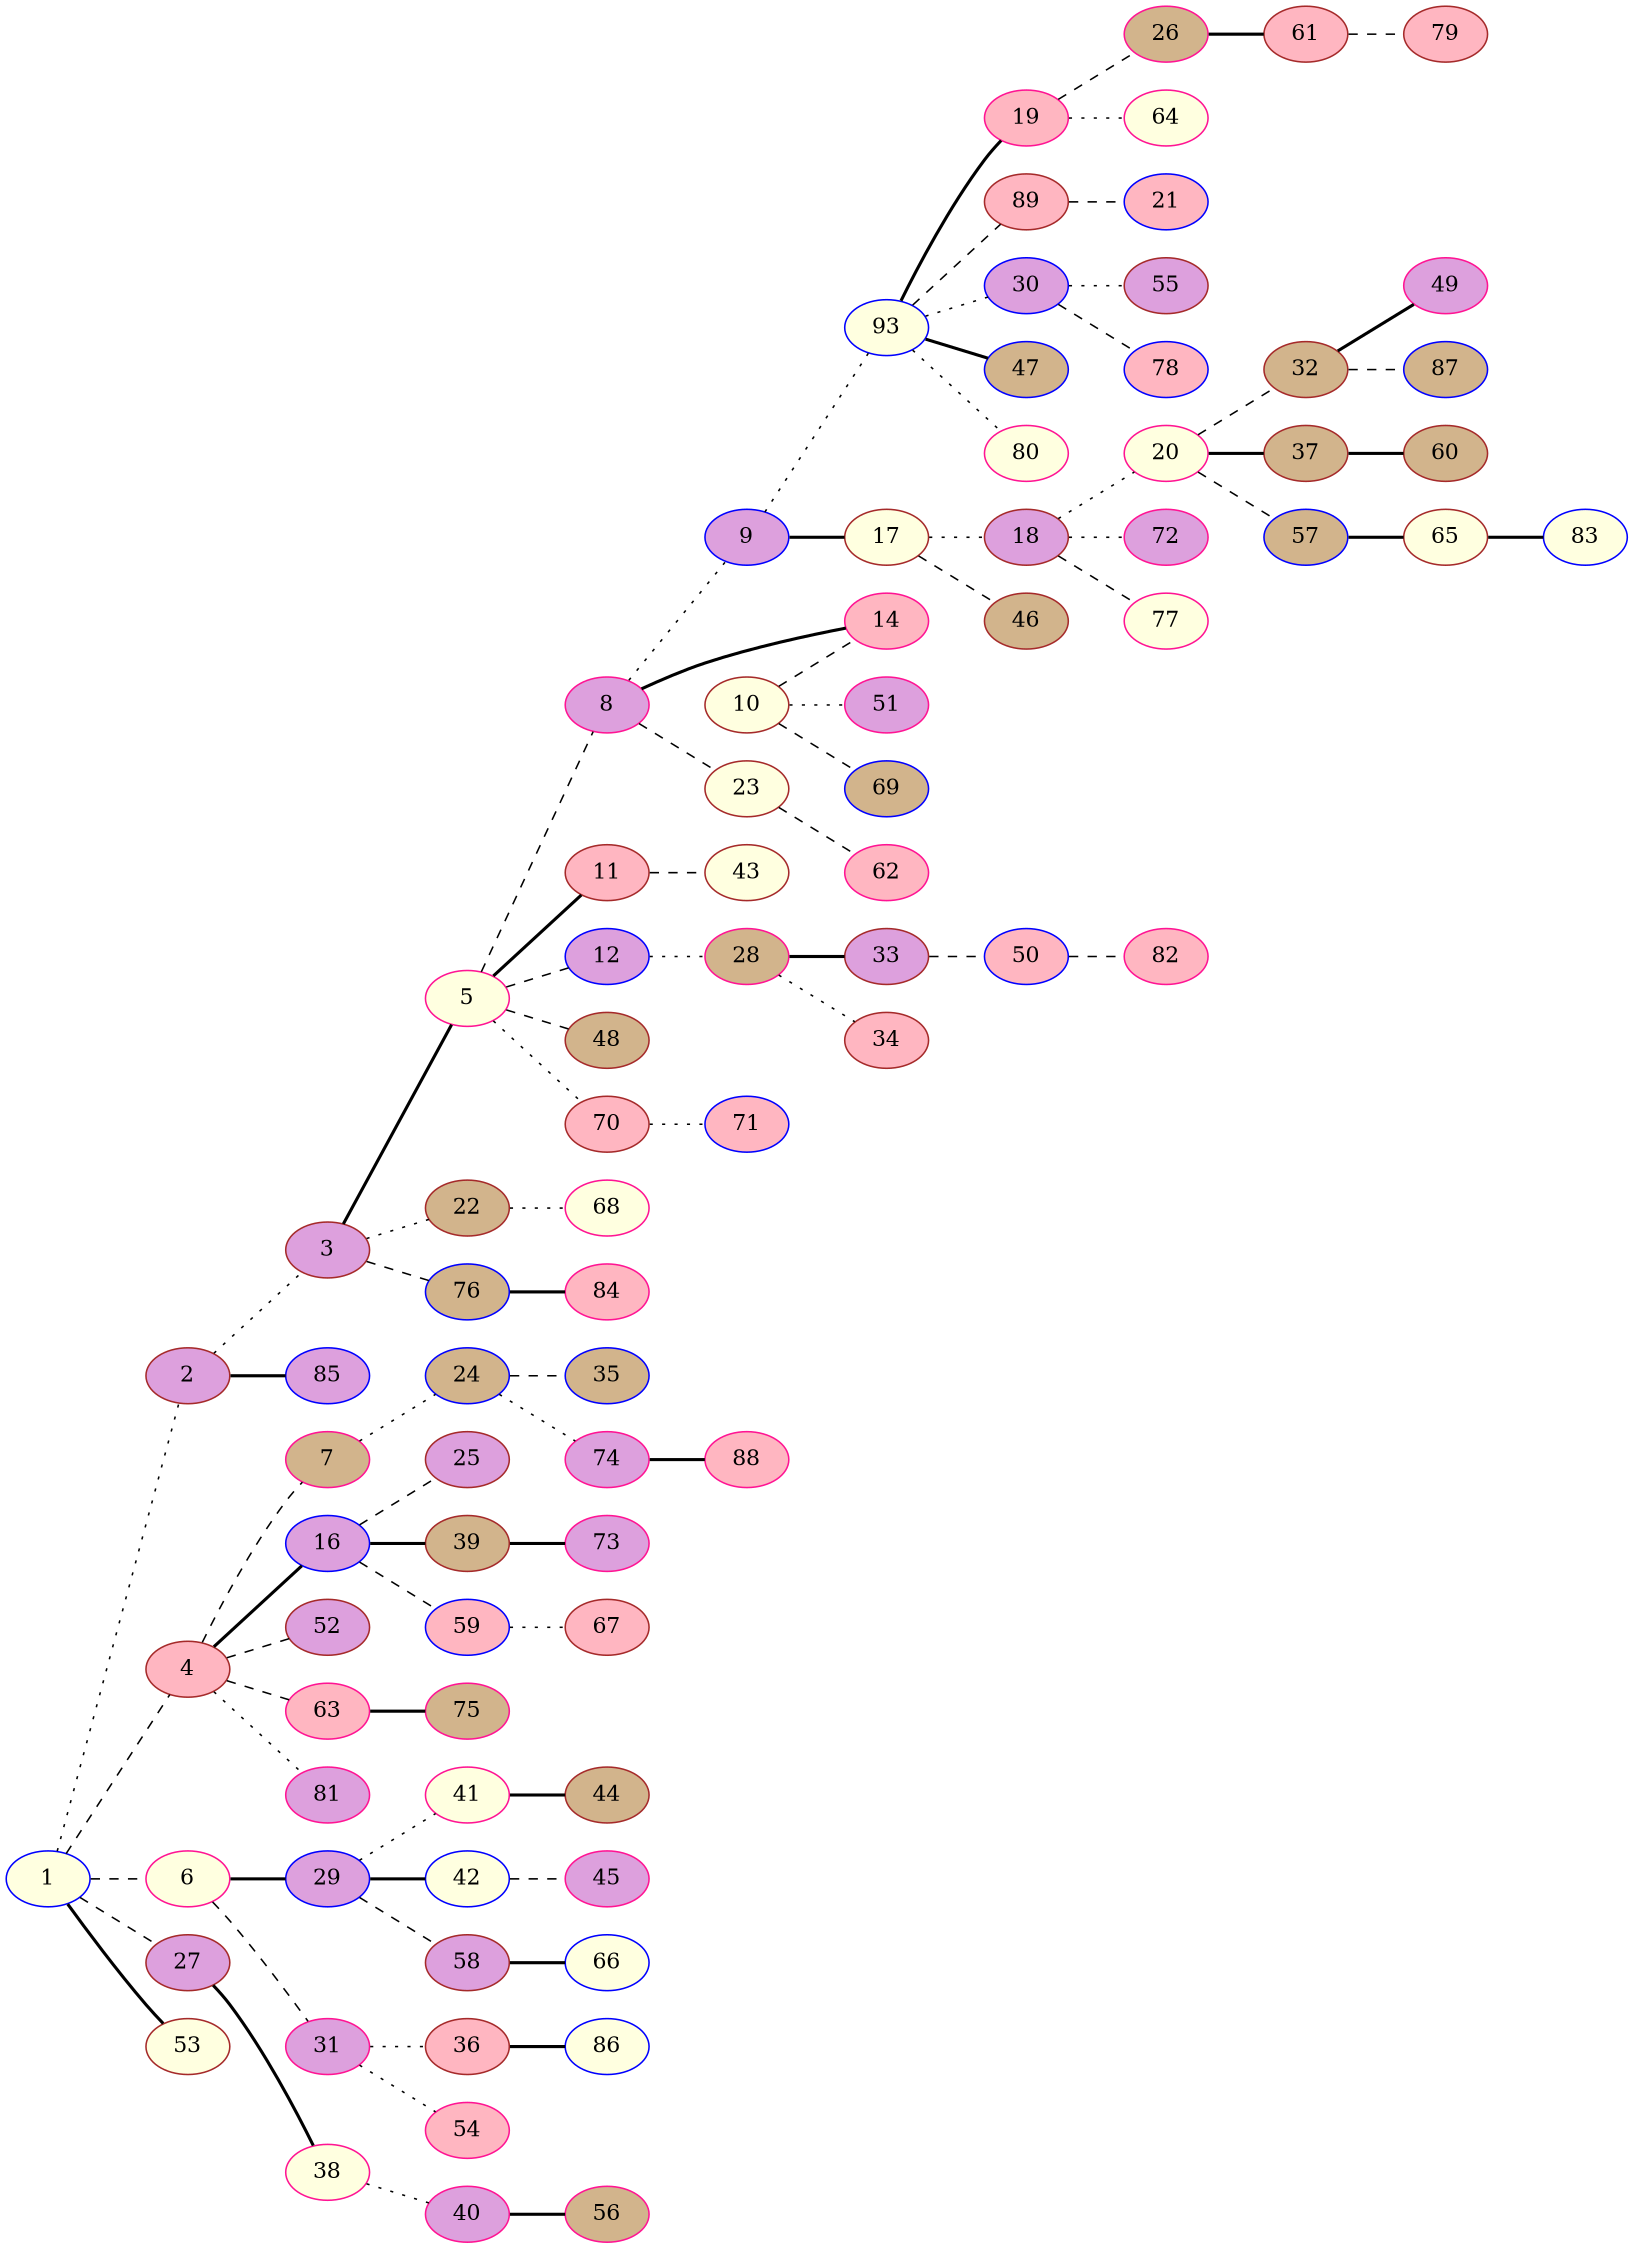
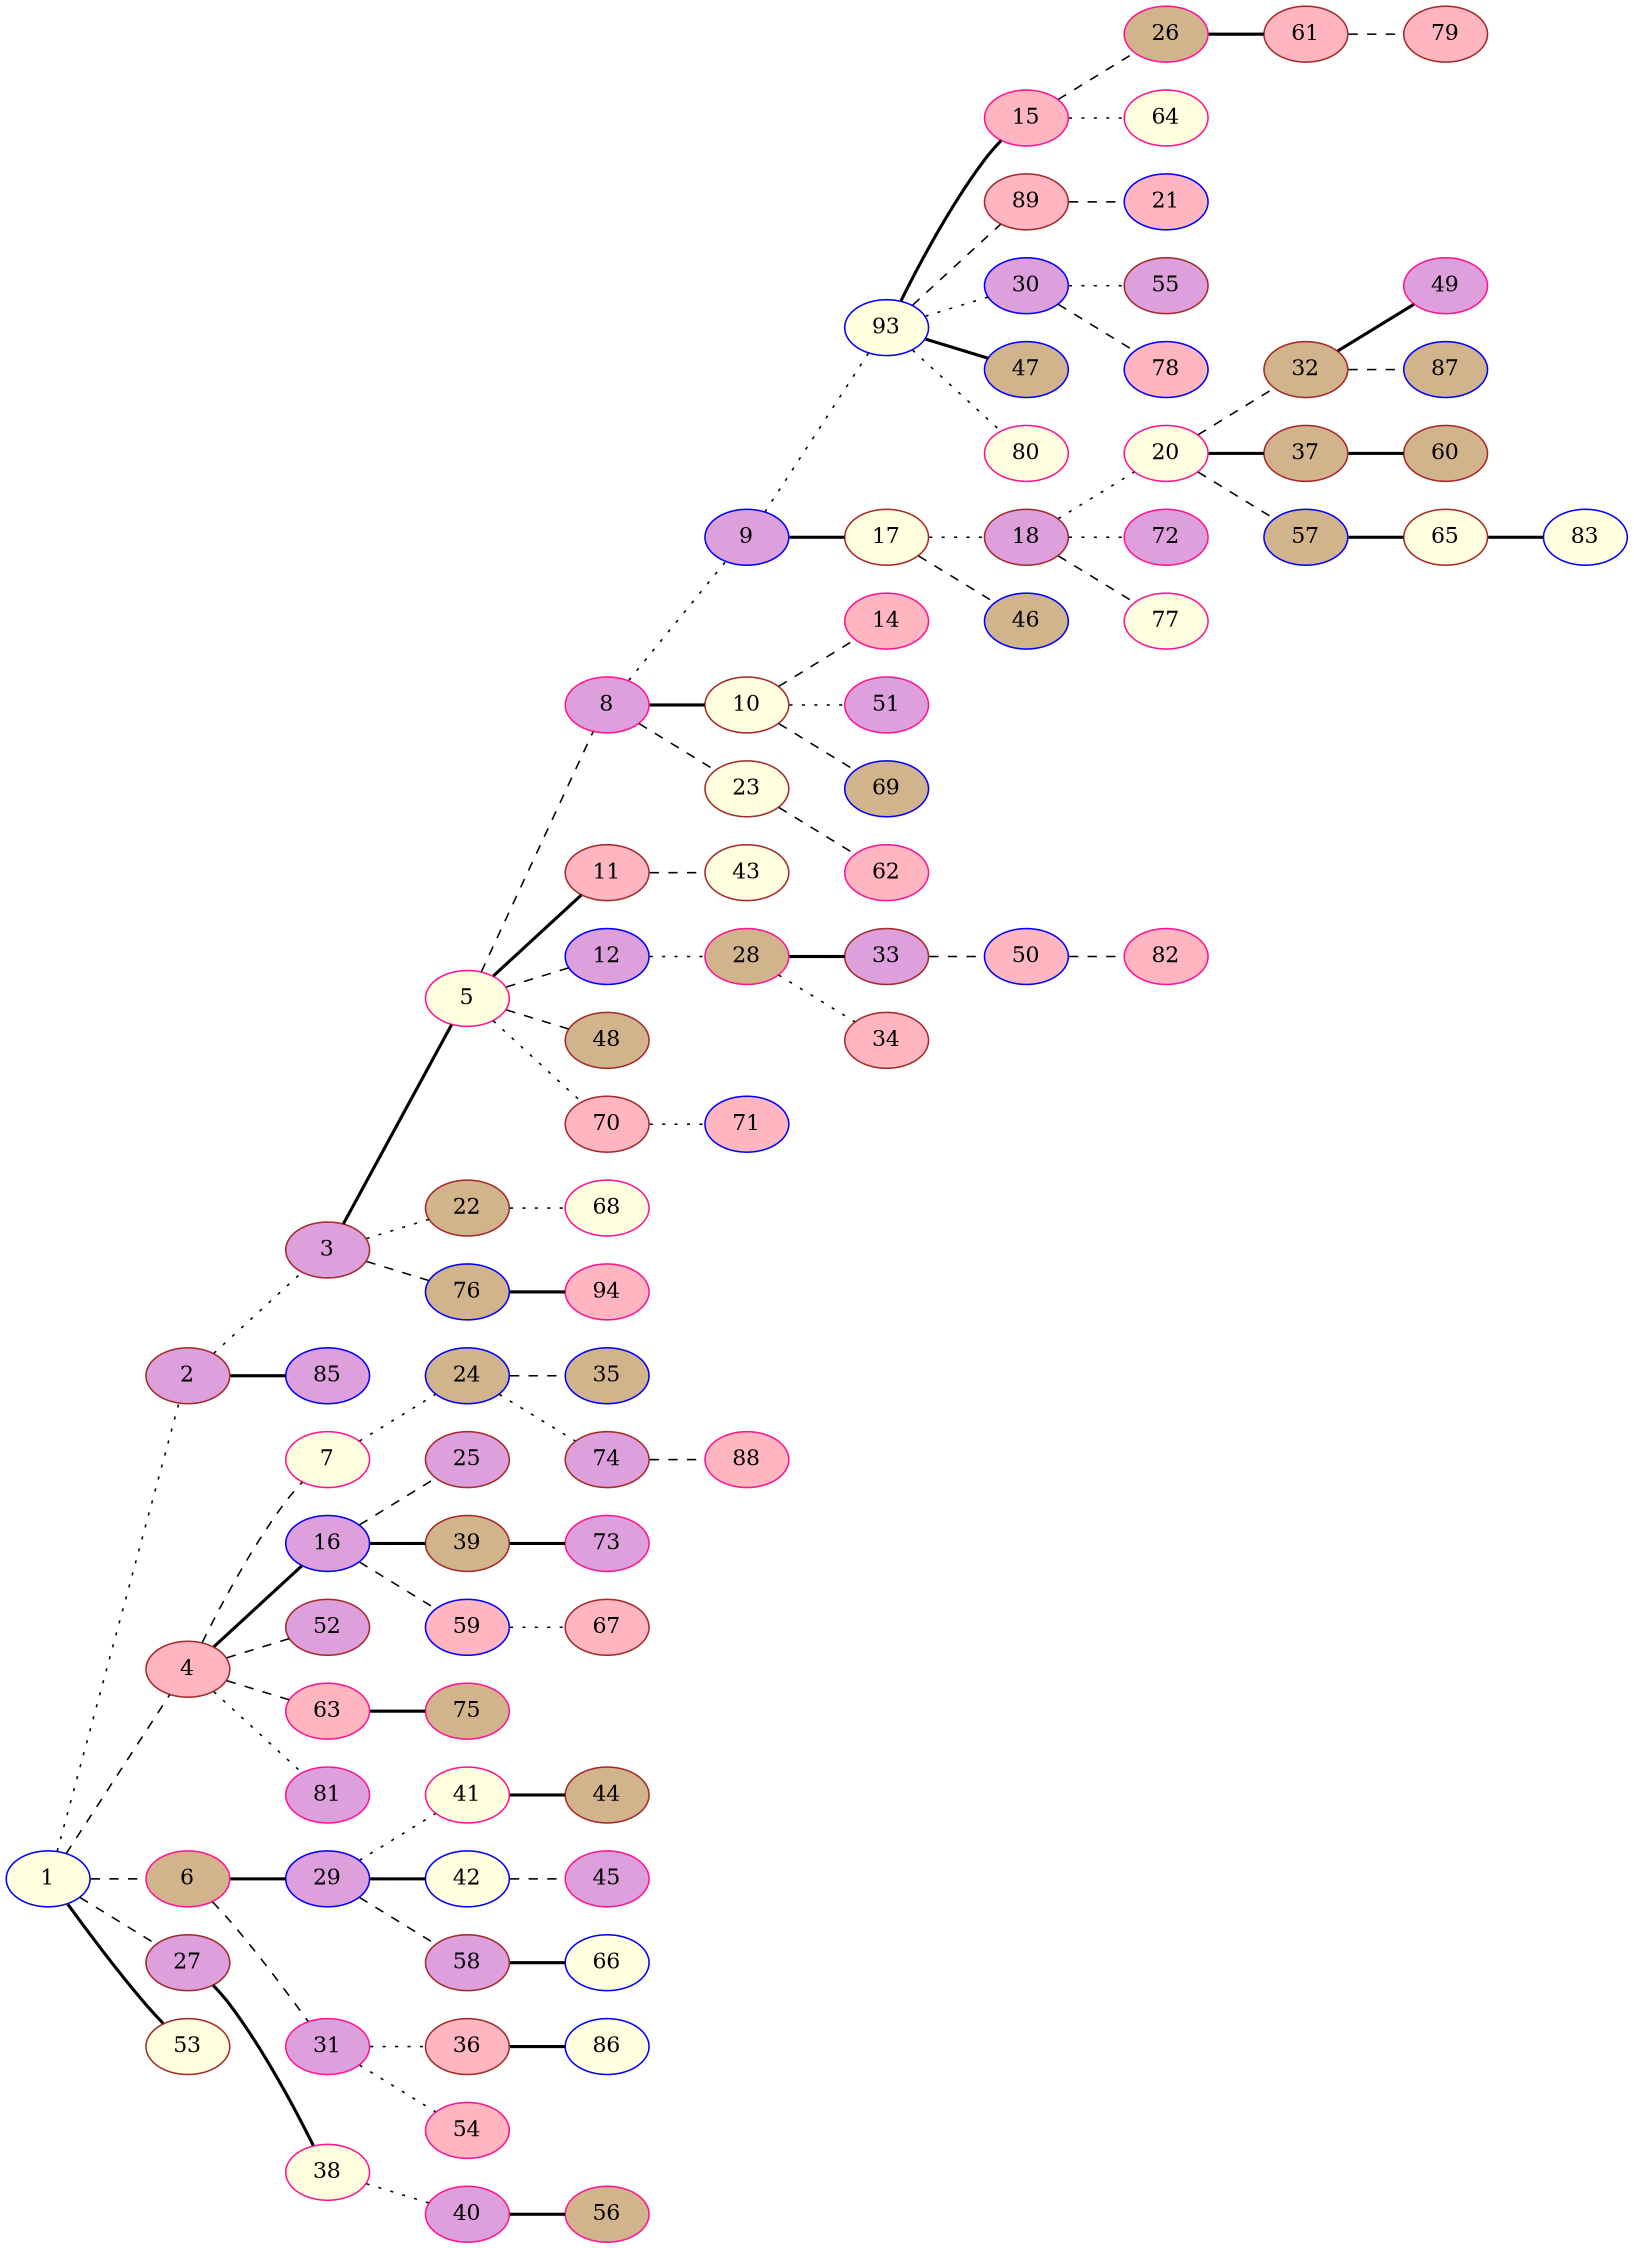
node "19": label "19" -> "15"
node "46": color brown -> blue
edge "14" -- "8": now "10" -- "8"
node "84": label "84" -> "94"
node "7": fillcolor tan -> lightyellow
node "74": color deeppink -> brown
edge "74" -- "88": style bold -> dashed
node "6": fillcolor lightyellow -> tan
